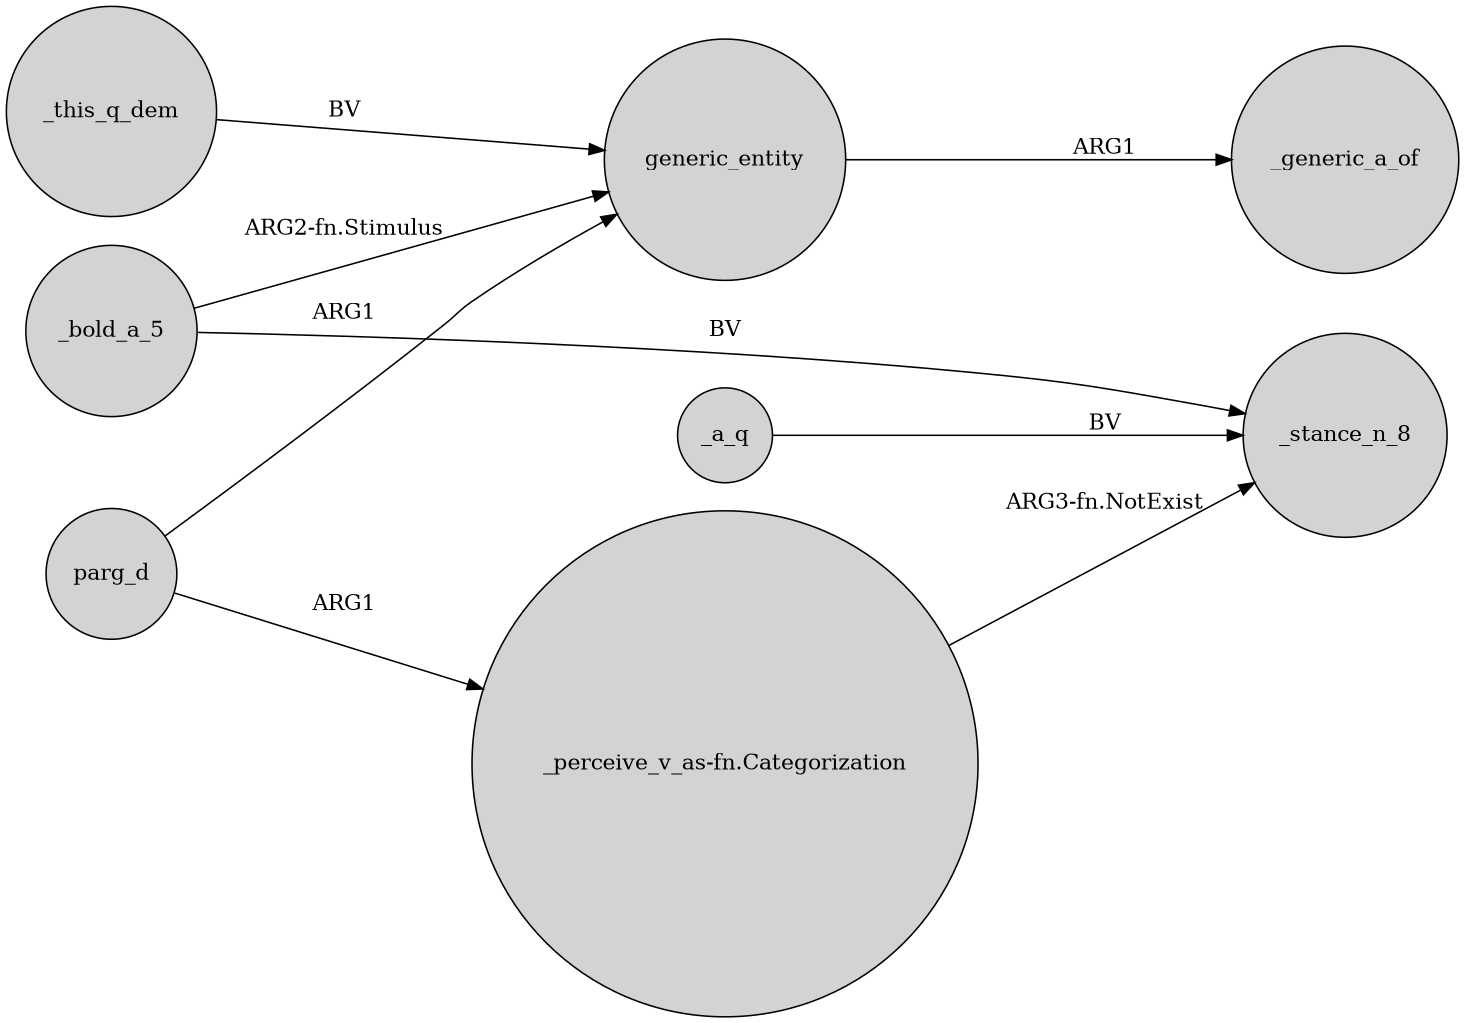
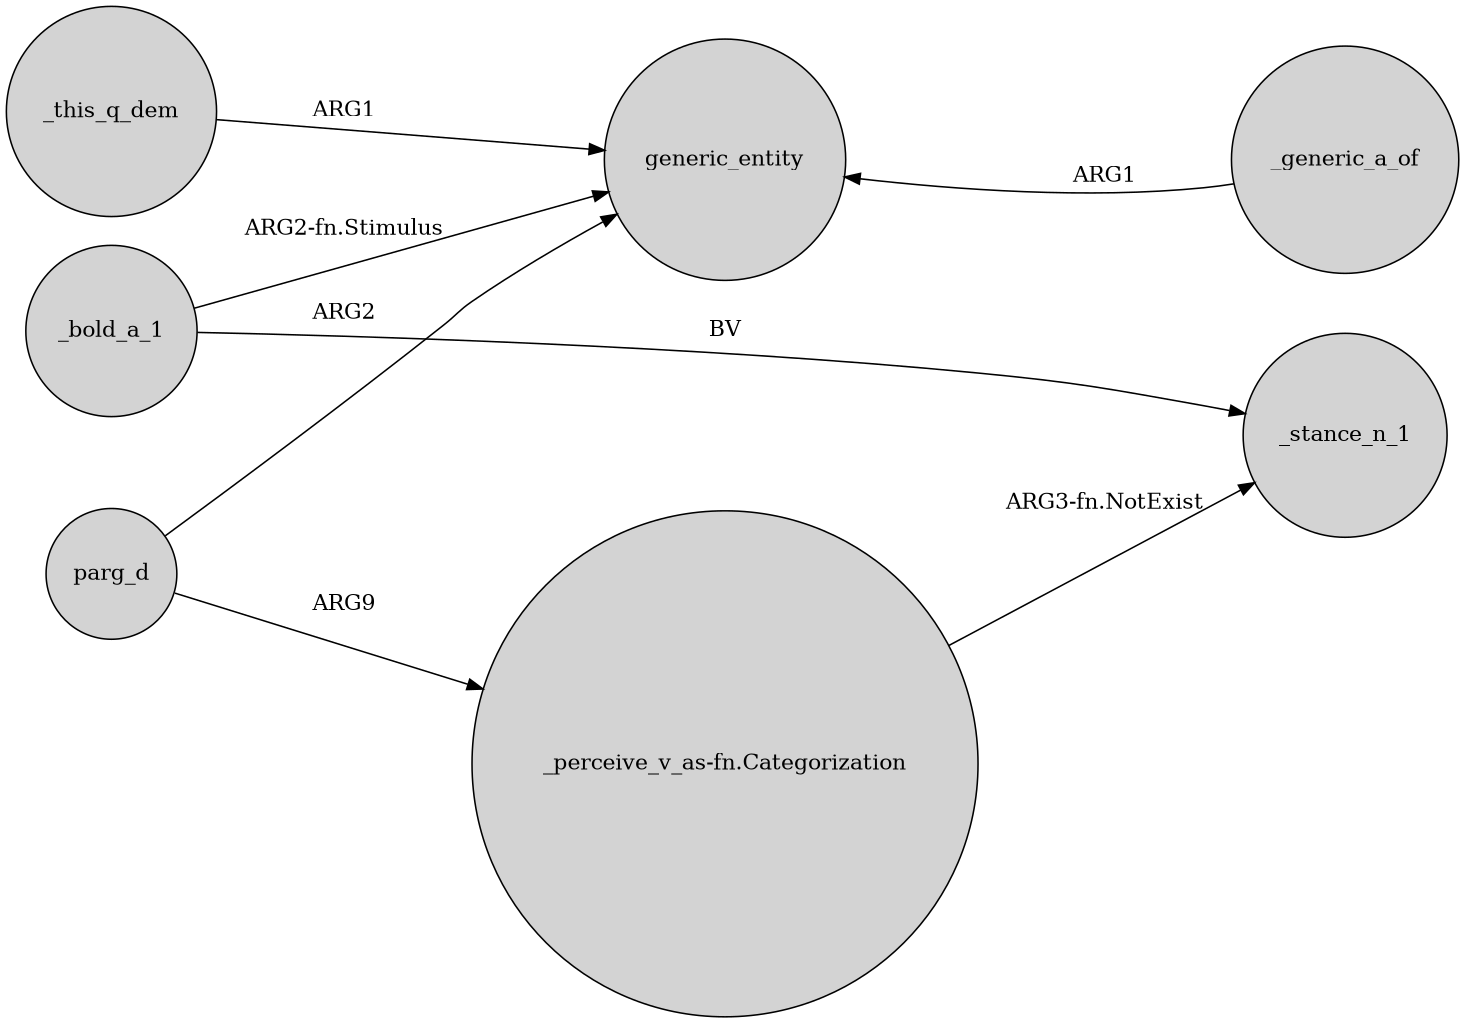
edge "_this_q_dem" -> "generic_entity": label "BV" -> "ARG1"
edge "generic_entity" -> "_generic_a_of": reversed
edge "parg_d" -> "generic_entity": label "ARG1" -> "ARG2"
node "_bold_a_5": label "_bold_a_5" -> "_bold_a_1"
node "_a_q": removed
node "_stance_n_8": label "_stance_n_8" -> "_stance_n_1"
edge "parg_d" -> "_perceive_v_as-fn.Categorization": label "ARG1" -> "ARG9"
